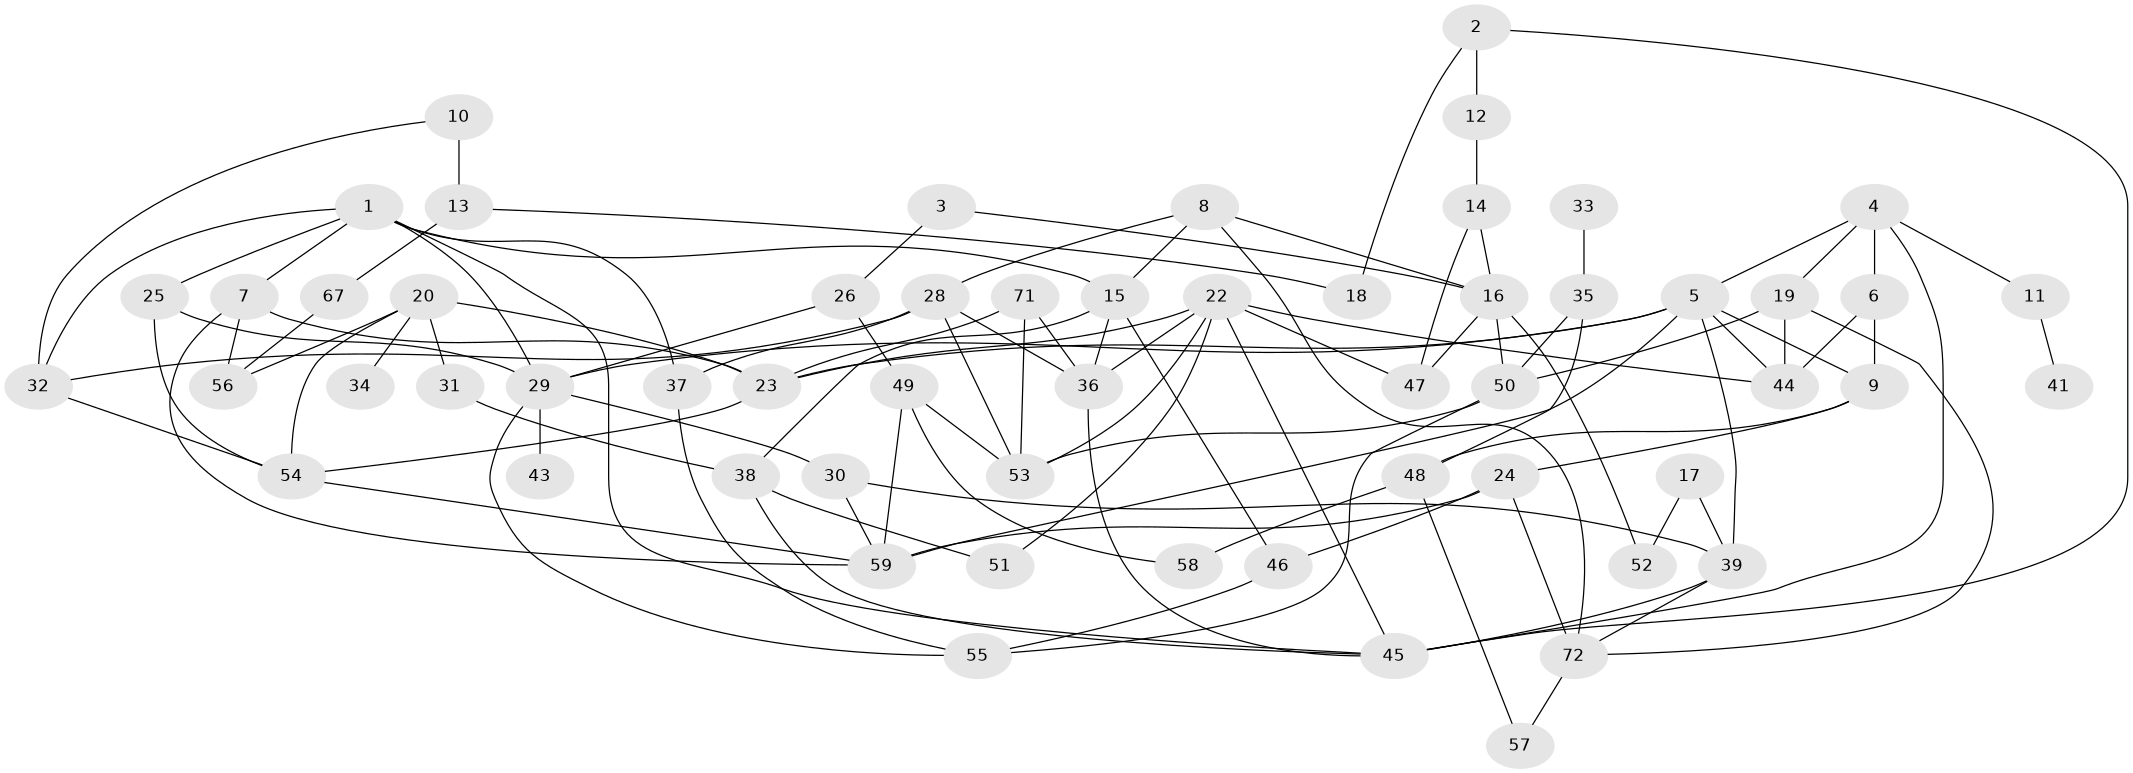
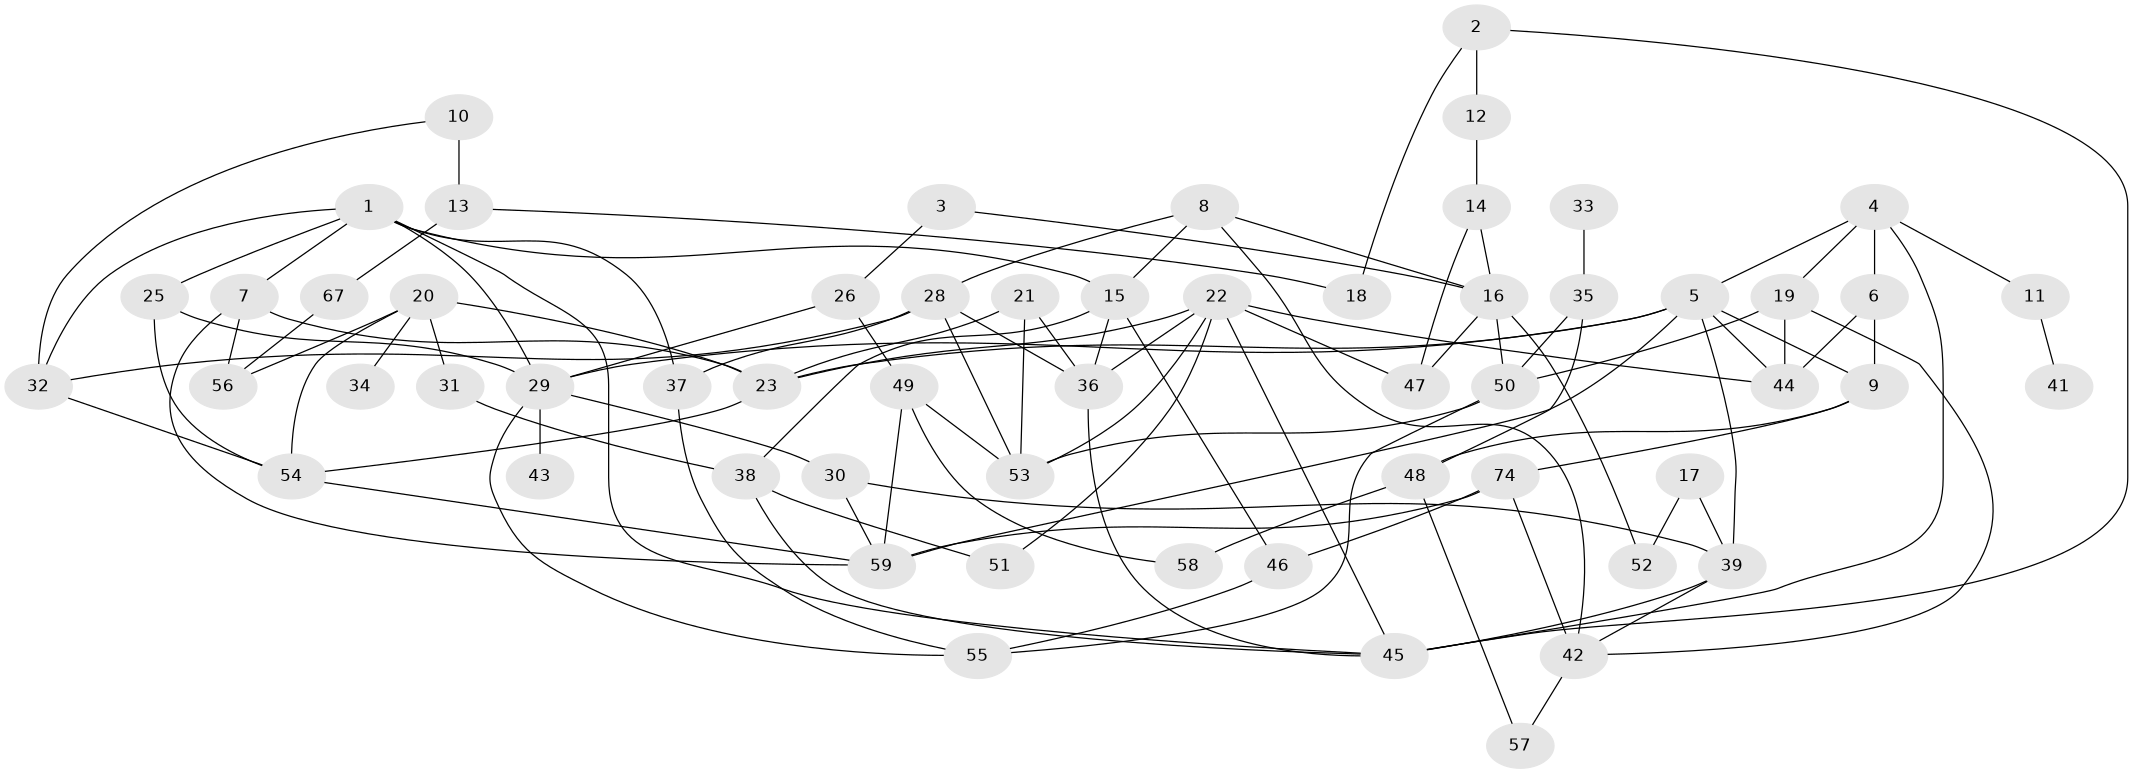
node "71": label "71" -> "21"
node "24": label "24" -> "74"
node "72": label "72" -> "42"
